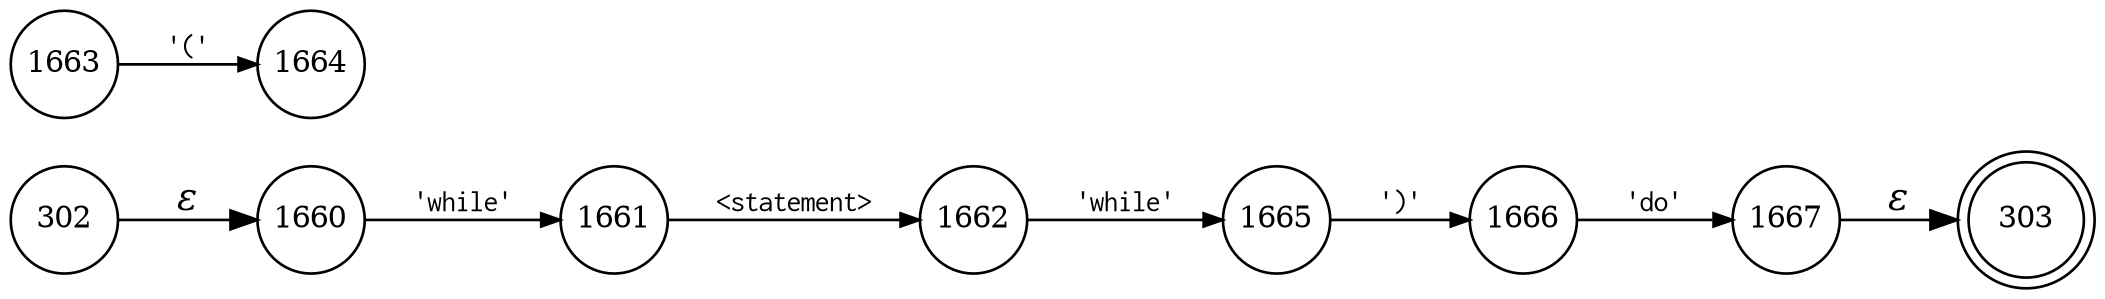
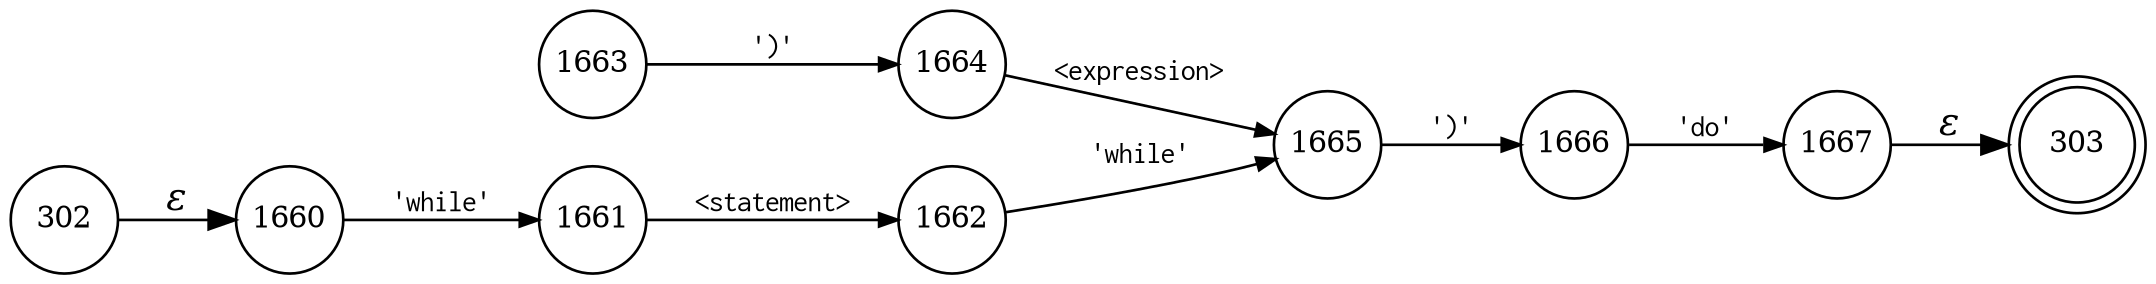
edge "1663" -> "1664": label "'('" -> "')'"
edge "1664" -> "1665": added, label "<expression>"
